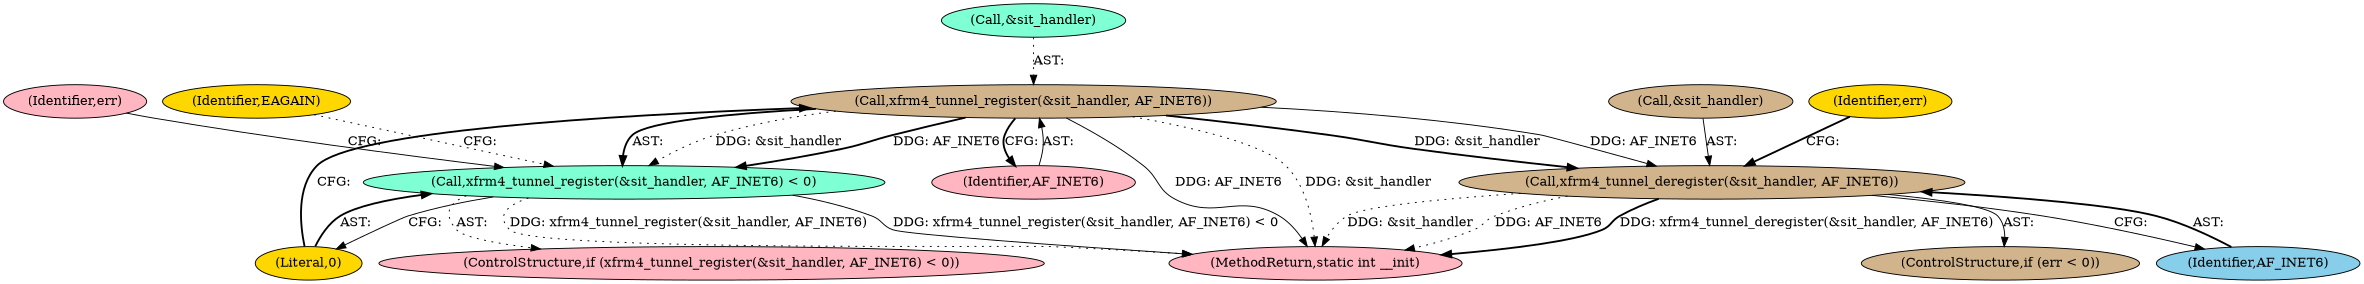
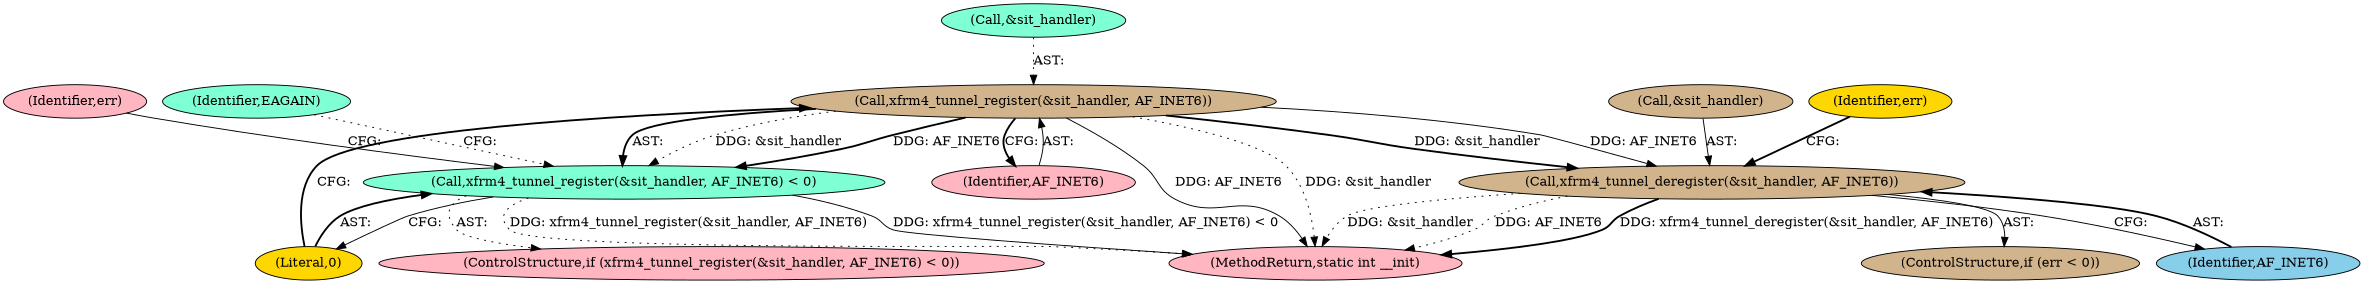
node "(Identifier,EAGAIN)": fillcolor gold -> aquamarine
